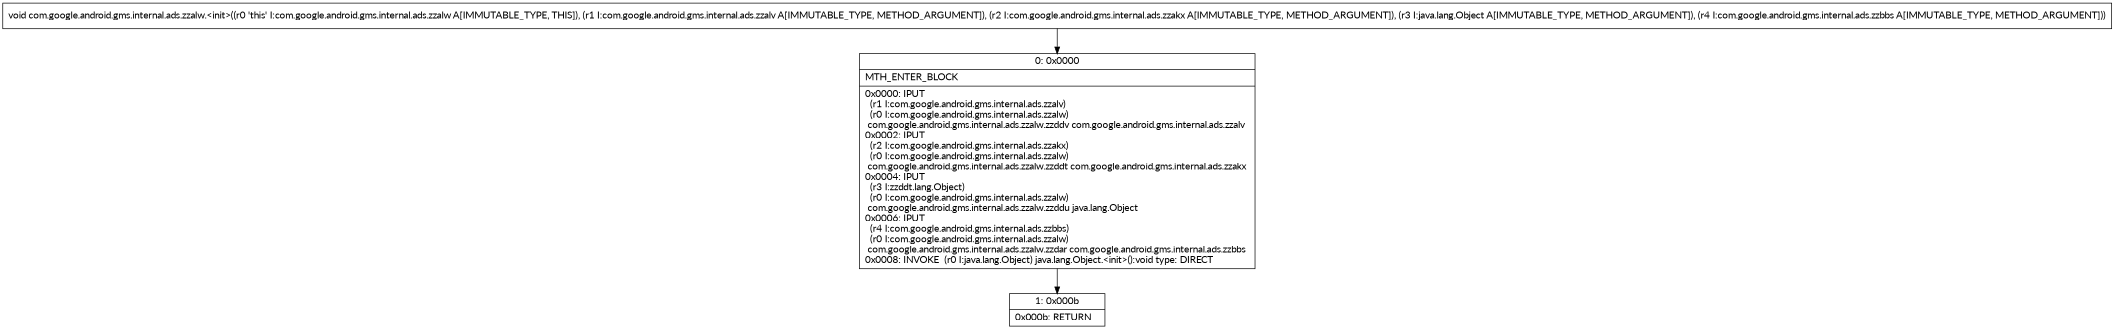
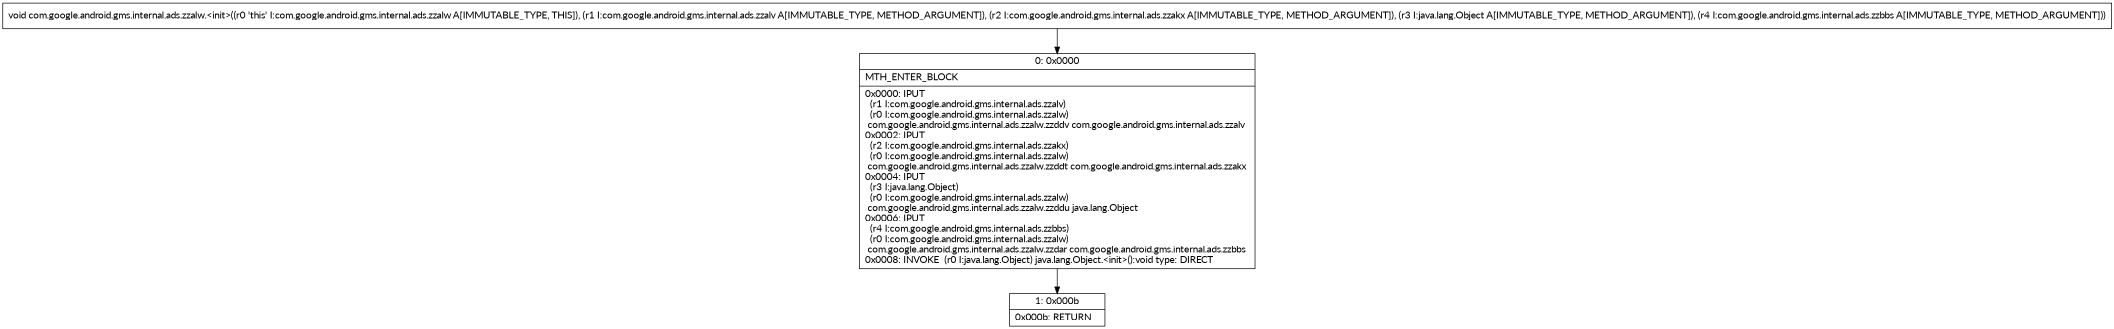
node "0: 0x0000": text "(r3 I:zzddt.lang.Object)" -> "(r3 I:java.lang.Object)"
